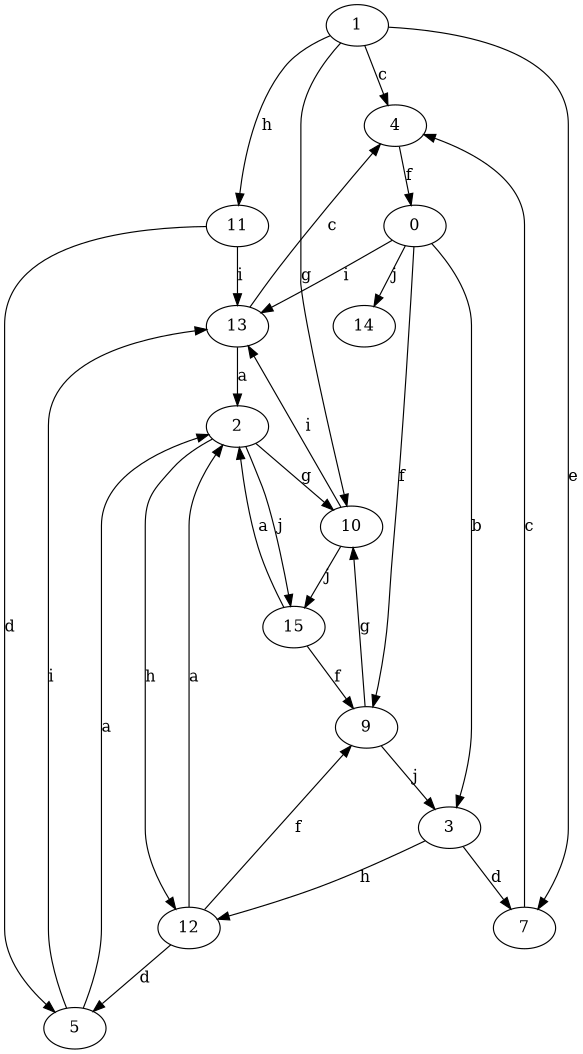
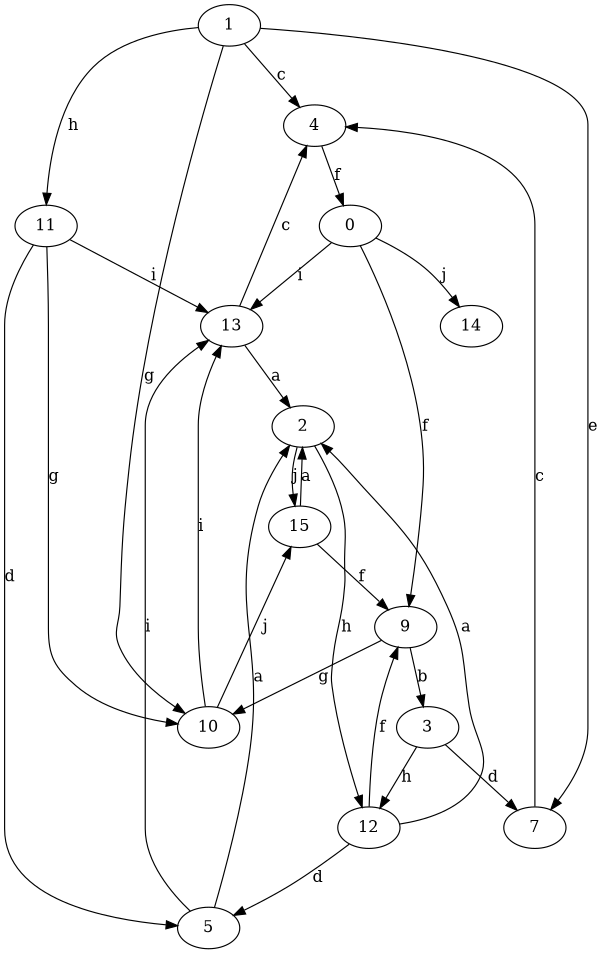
edge "2" -> "10": now "11" -> "10"
edge "0" -> "3": removed, label "b"
edge "9" -> "3": label "j" -> "b"
